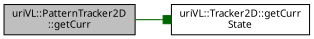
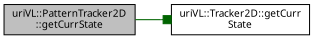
node "uriVL::PatternTracker2D ::getCurr": label "uriVL::PatternTracker2D ::getCurr" -> "uriVL::PatternTracker2D ::getCurrState"
